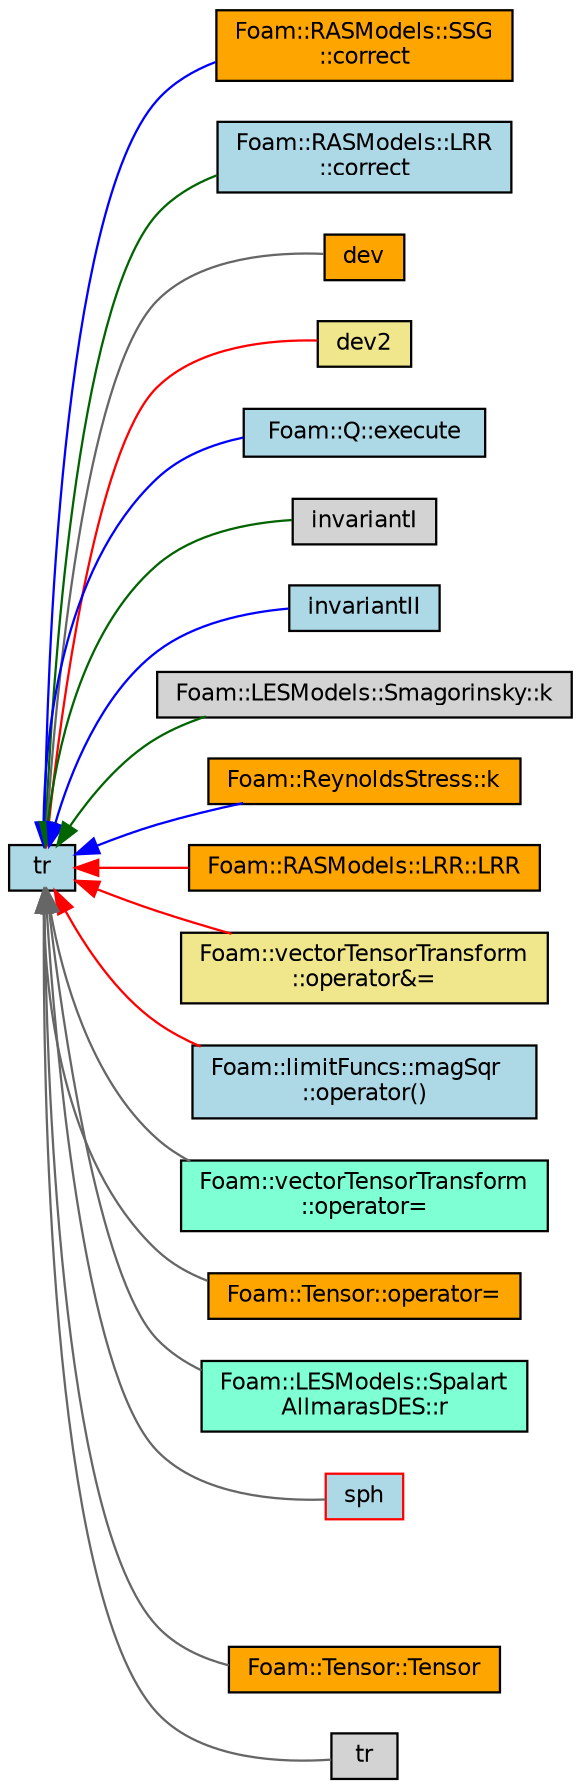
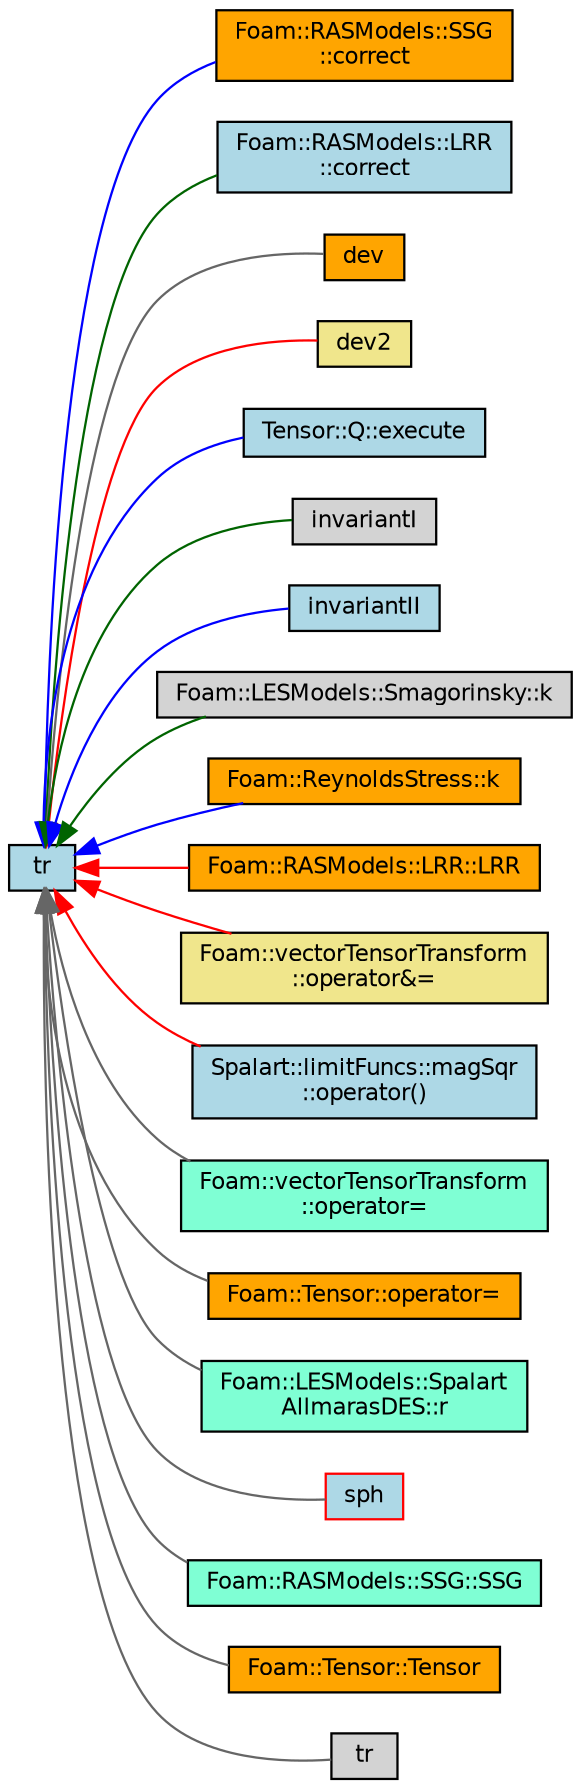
node "Foam::Q::execute": label "Foam::Q::execute" -> "Tensor::Q::execute"
node "Foam::limitFuncs::magSqr ::operator()": label "Foam::limitFuncs::magSqr ::operator()" -> "Spalart::limitFuncs::magSqr ::operator()"
node "Foam::RASModels::SSG::SSG": added
